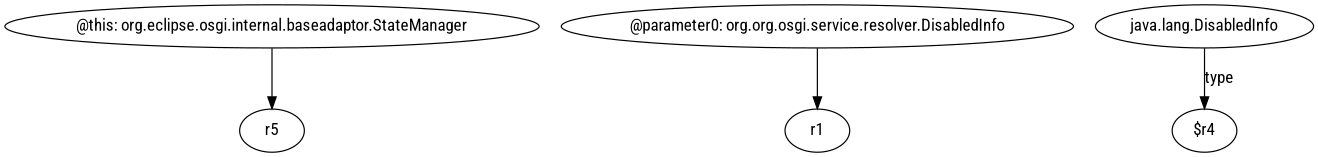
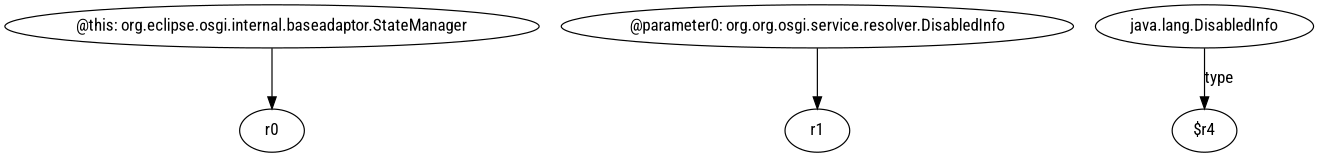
node "r5": label "r5" -> "r0"
